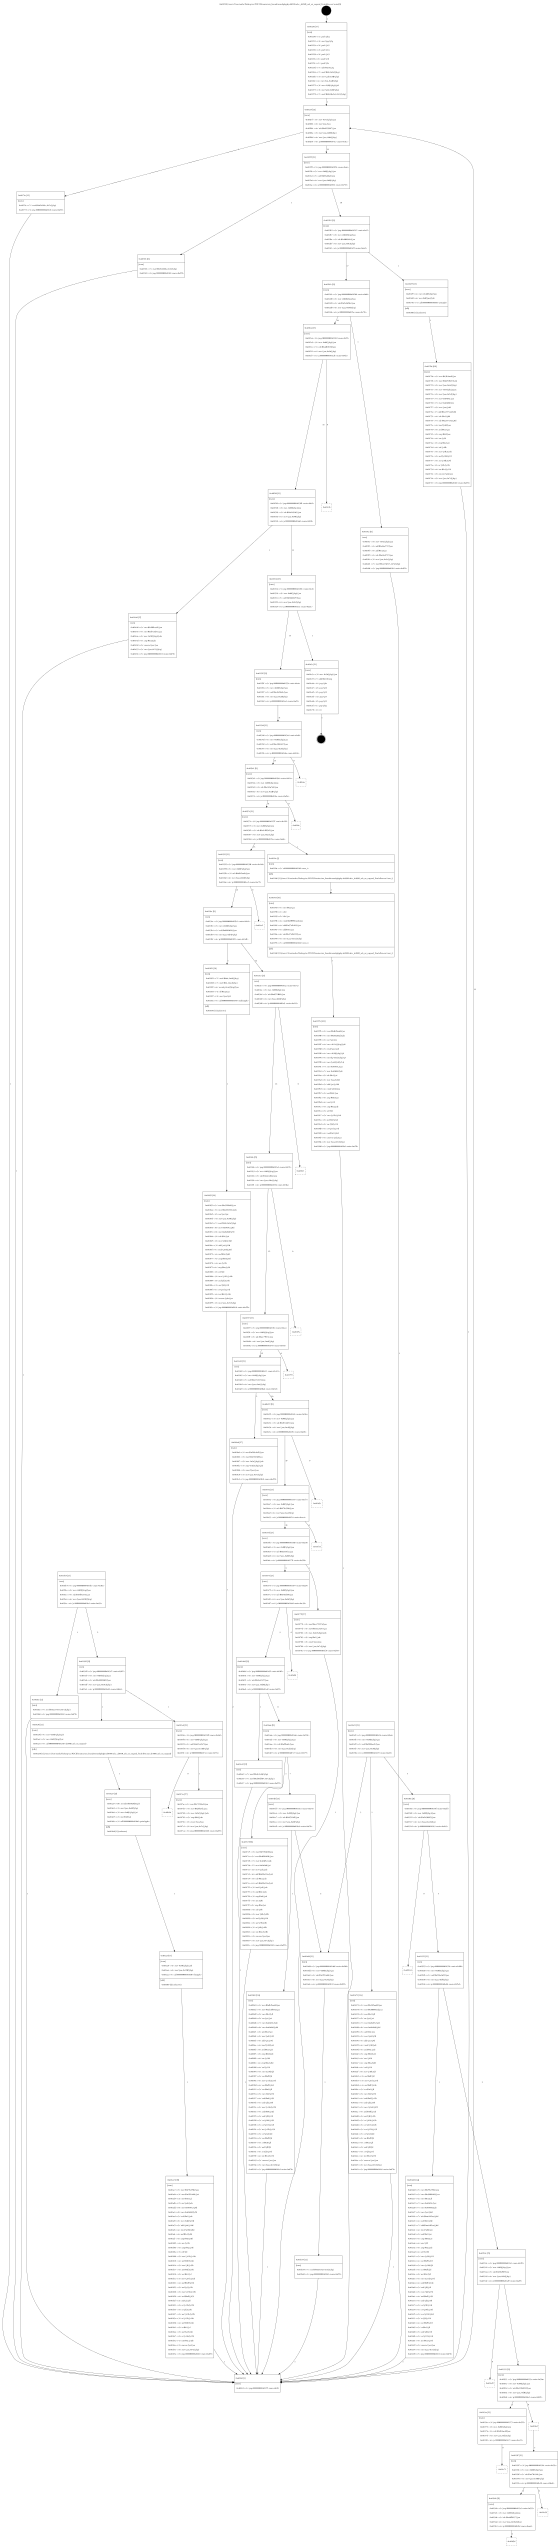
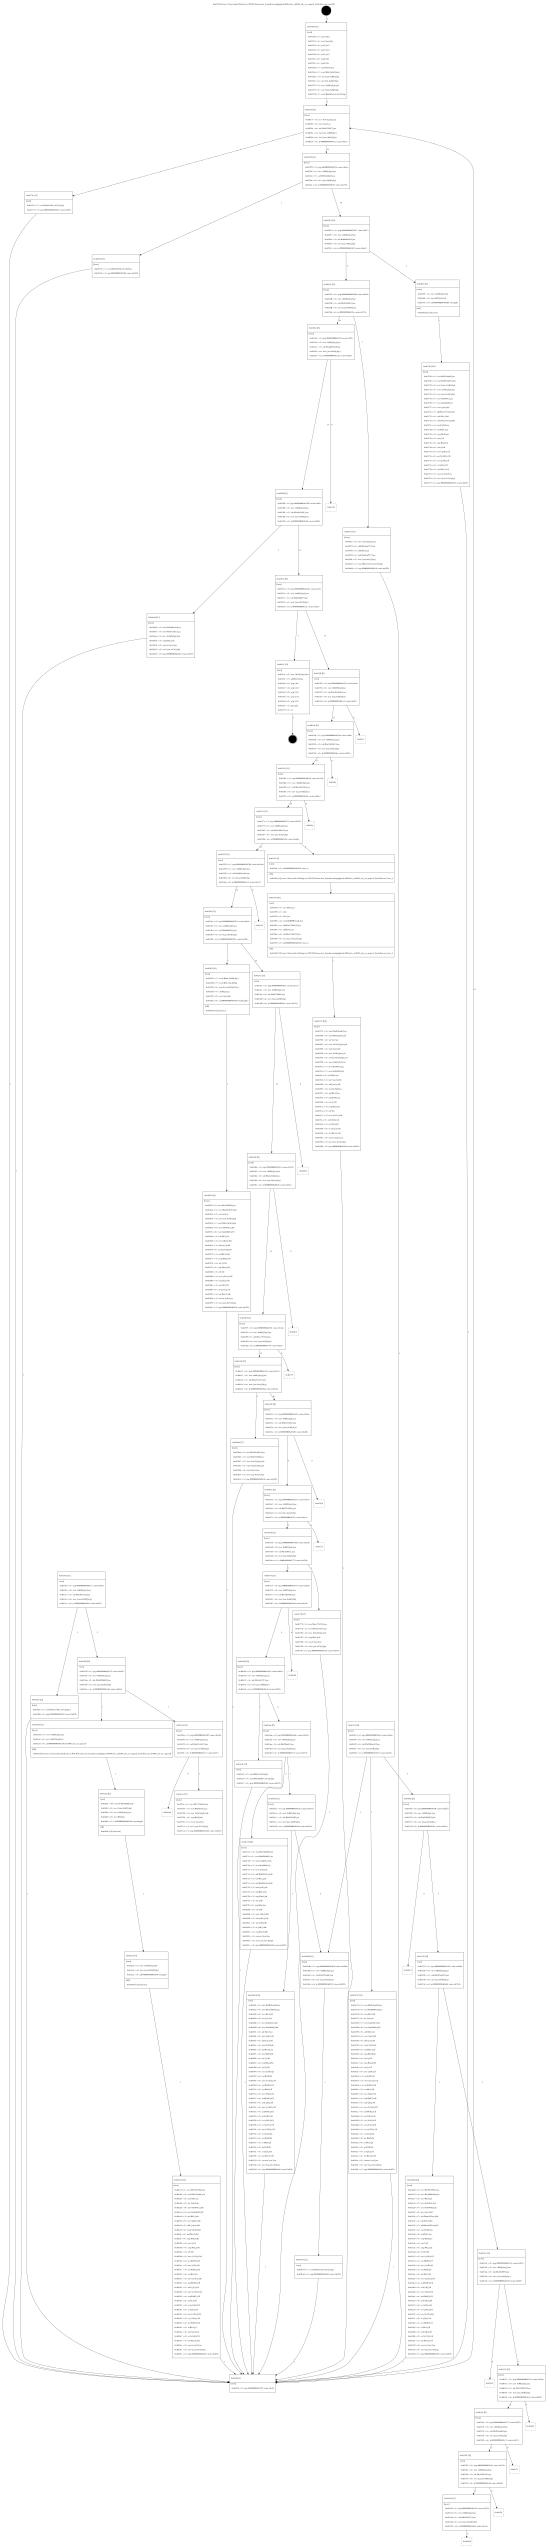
node "0x401ce5": added
edge "0x401de2" -> "0x401587 [25]": now "0x40156e [25]" -> "0x401587 [25]"
